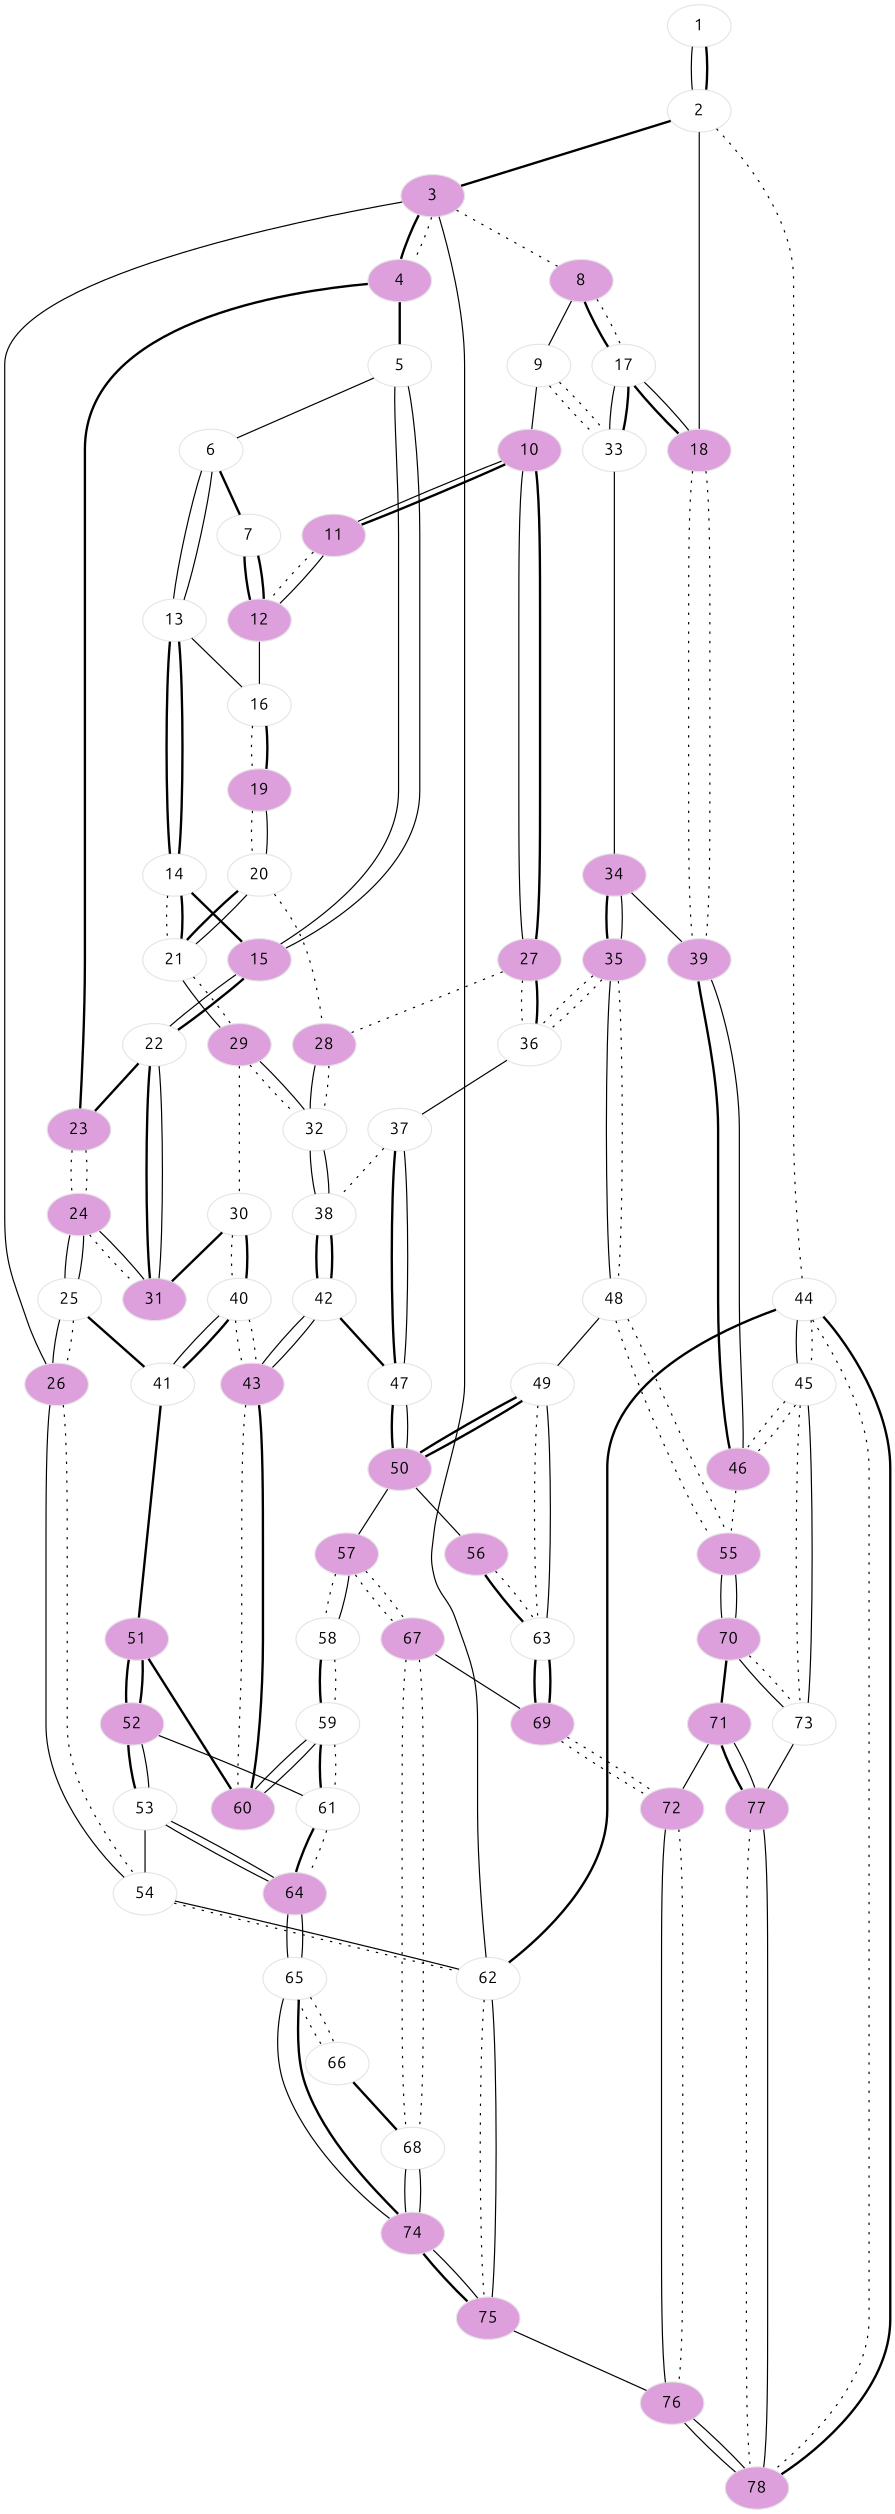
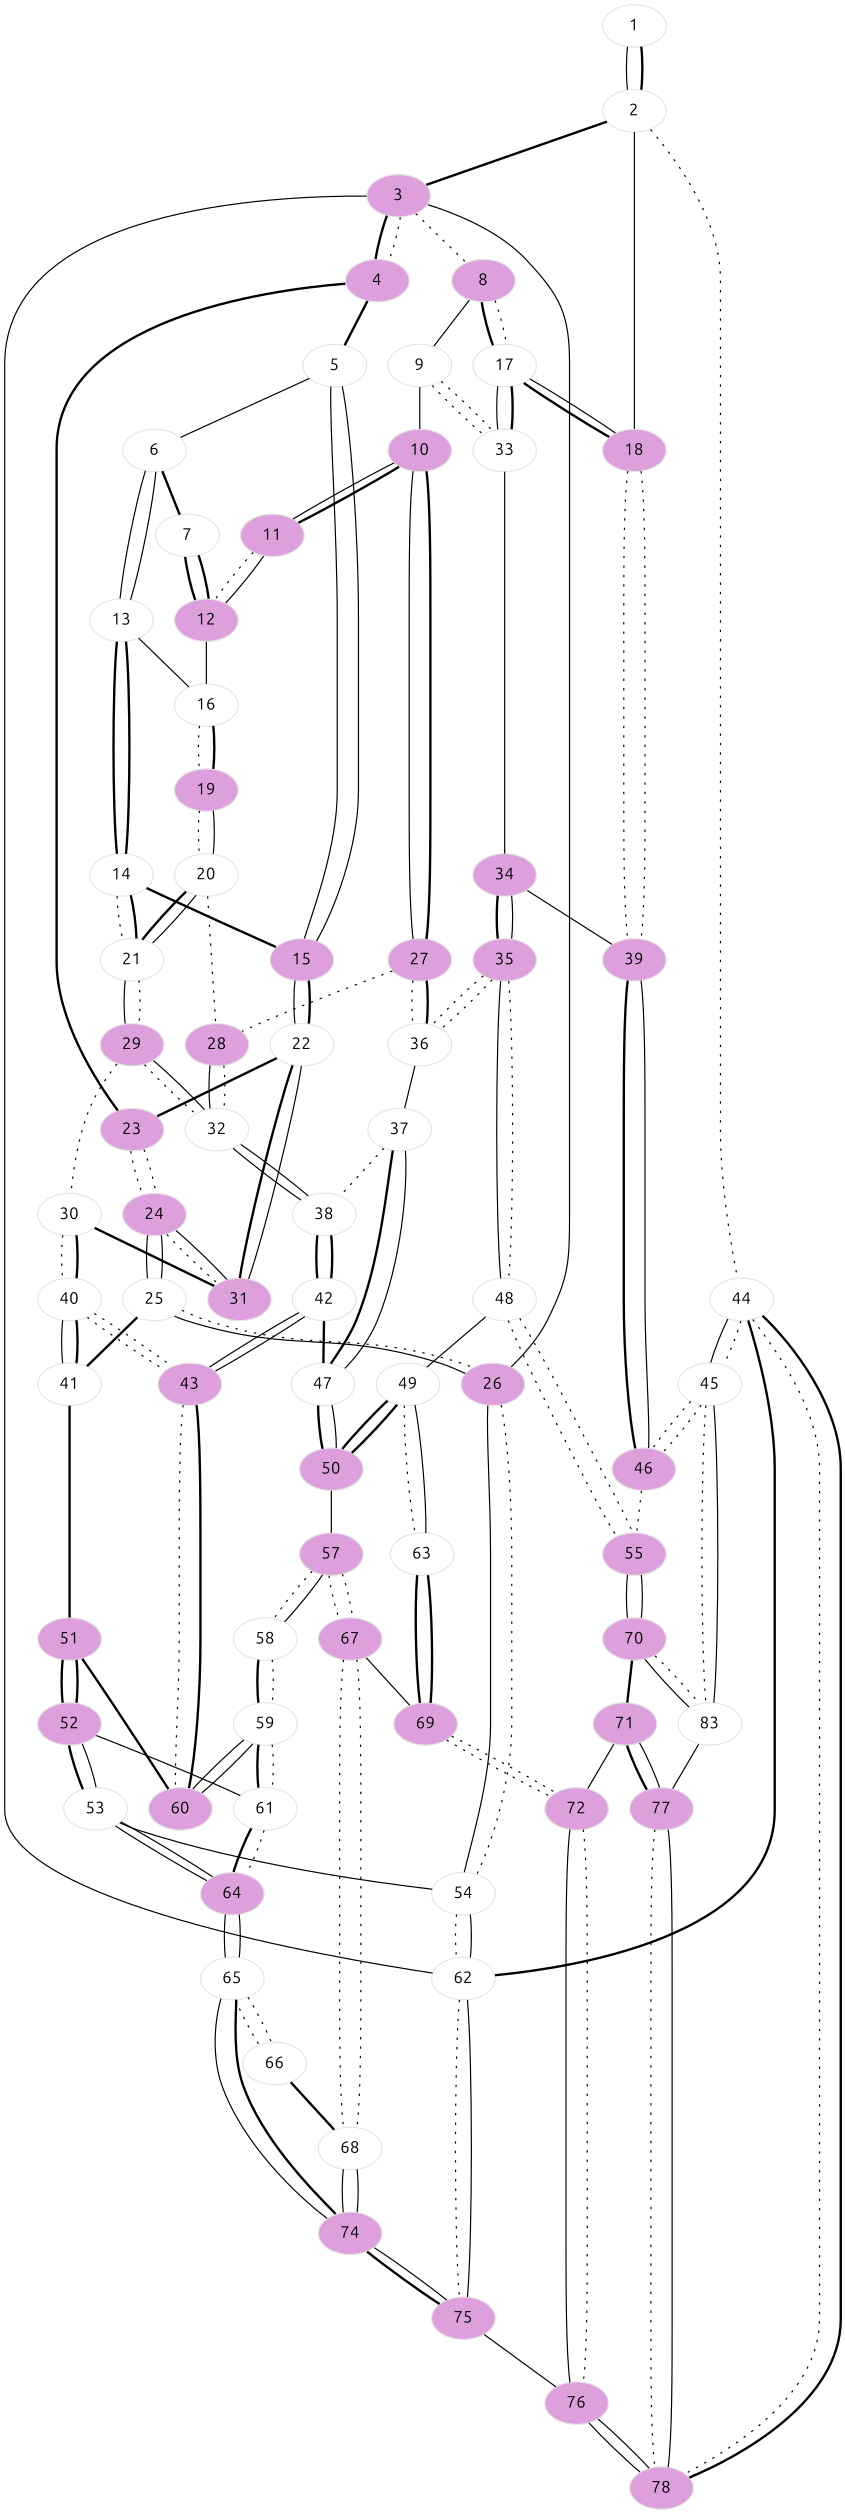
node "56": removed
node "73": label "73" -> "83"
